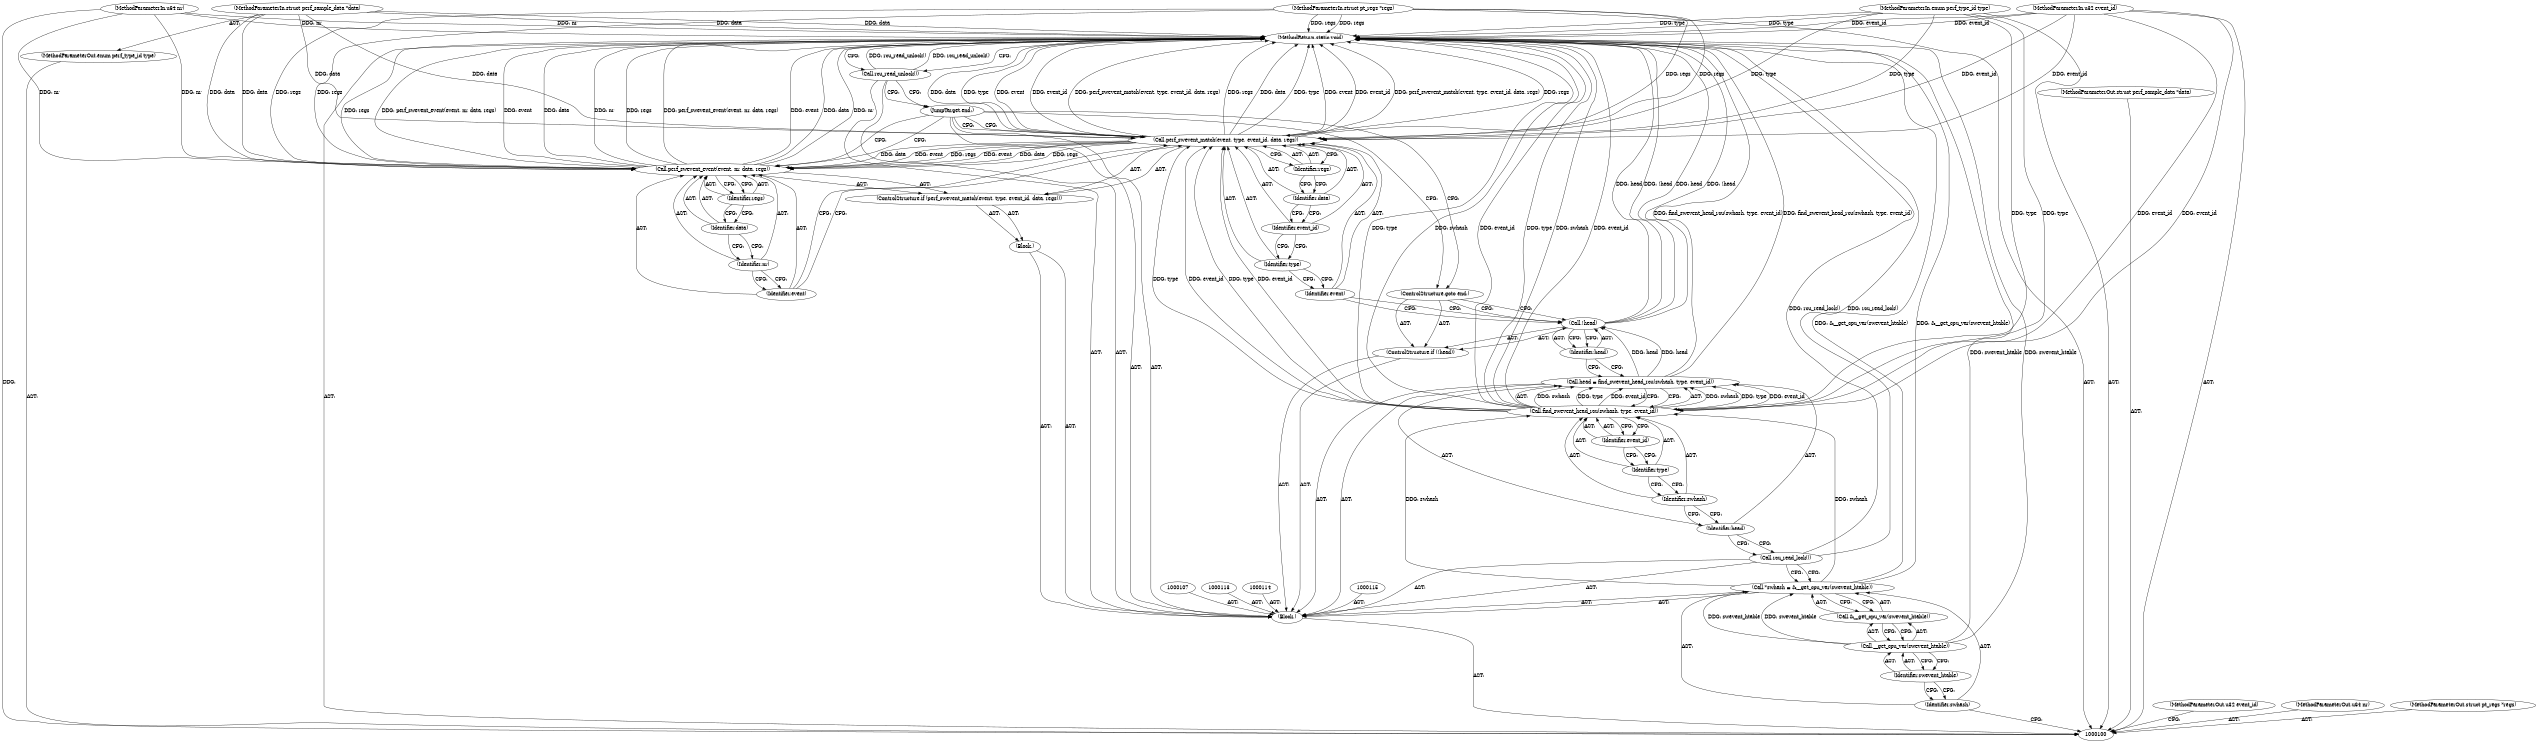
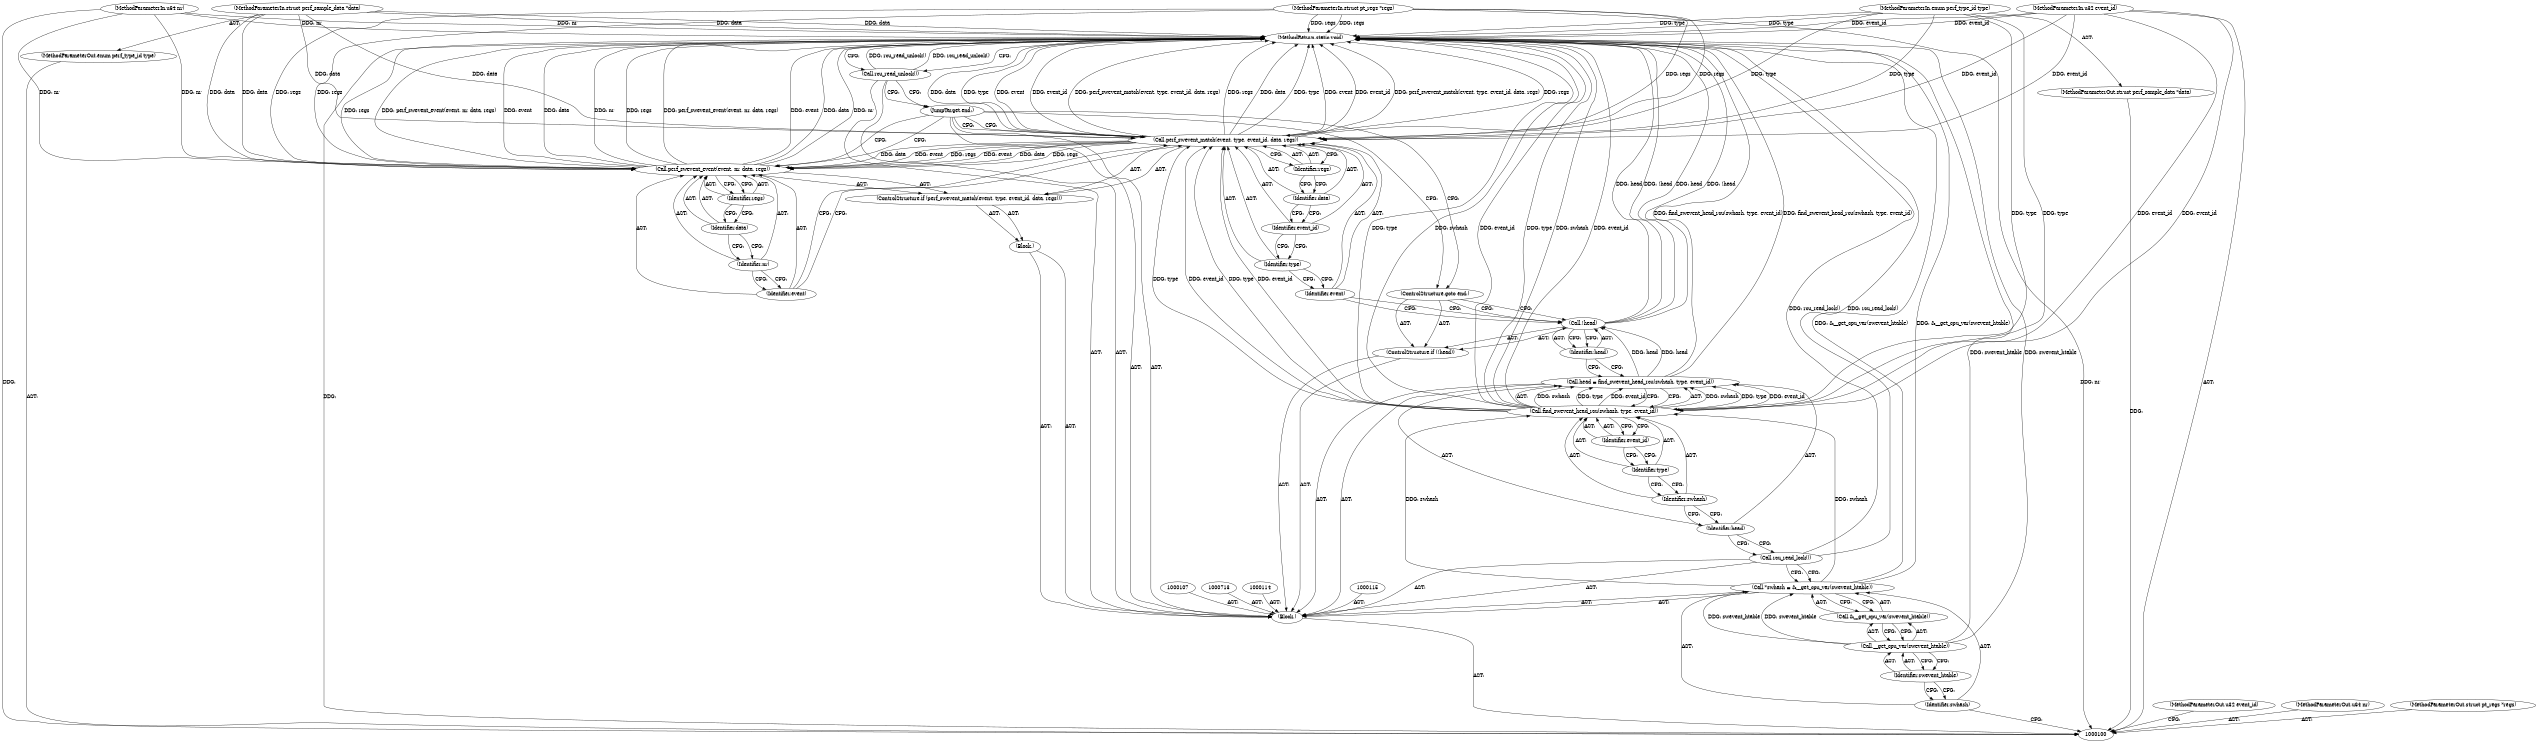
edge "(MethodParameterIn,enum perf_type_id type)" -> "1000100": now "(MethodParameterIn,enum perf_type_id type)" -> "(MethodParameterOut,struct perf_sample_data *data)"
edge "(MethodParameterIn,struct pt_regs *regs)" -> "1000100": label "AST: " -> "DDG: nr"
edge "(MethodReturn,static void)" -> "1000100": label "AST: " -> "DDG: "
edge "(MethodParameterOut,struct perf_sample_data *data)" -> "1000100": label "AST: " -> "DDG: "
node "1000113": label "1000113" -> "1000713"
